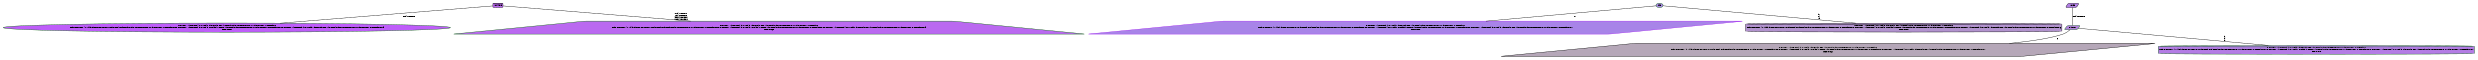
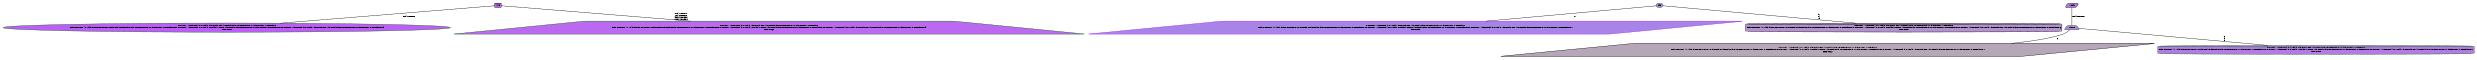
node "workhard": label "workhard" -> "who"
node "tvhours": shape parallelogram -> trapezium
